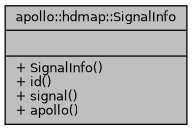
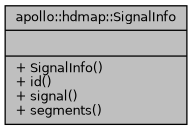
node "apollo::hdmap::SignalInfo": text "+ apollo()" -> "+ segments()"
